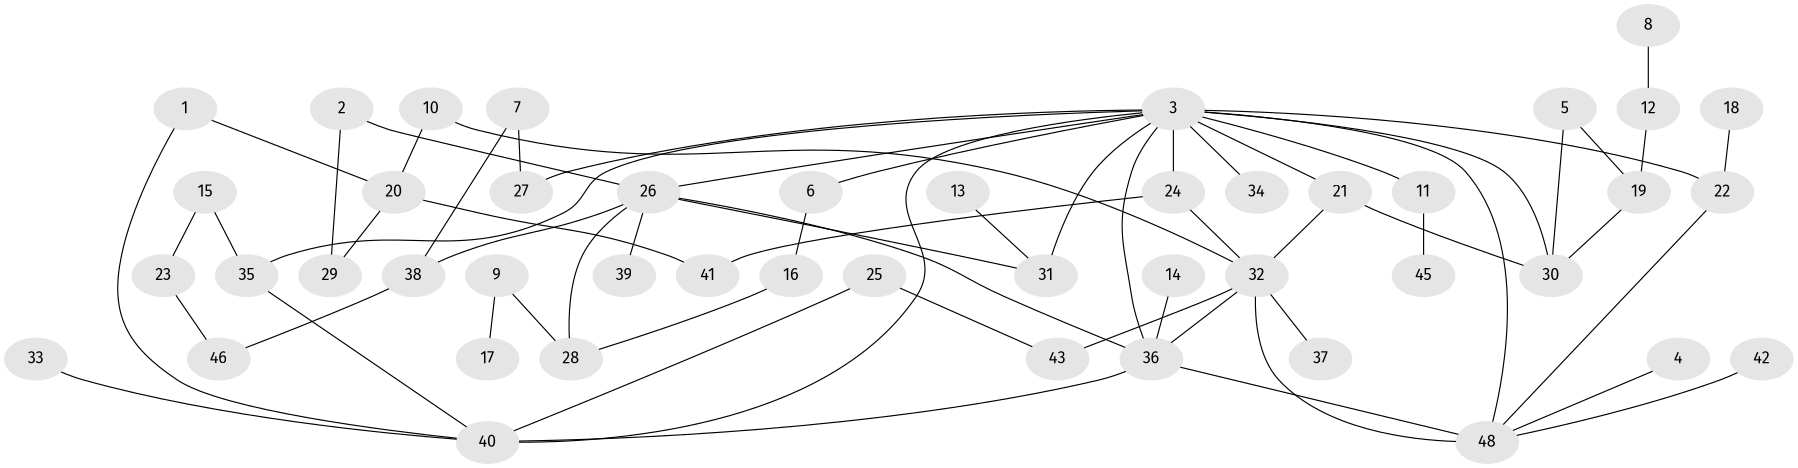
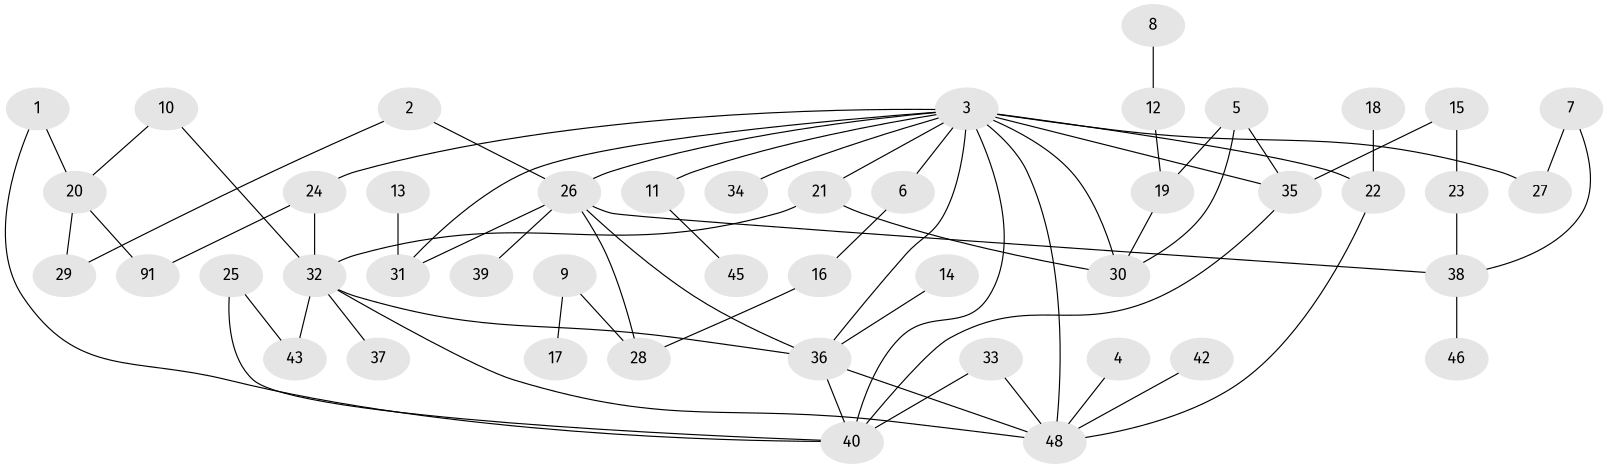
edge "5" -- "35": added
node "41": label "41" -> "91"
edge "23" -- "46": now "23" -- "38"
edge "33" -- "48": added
